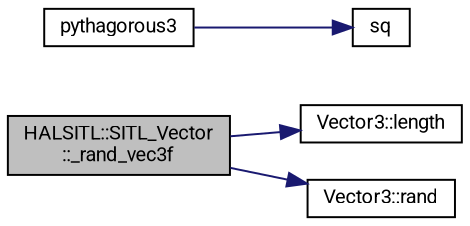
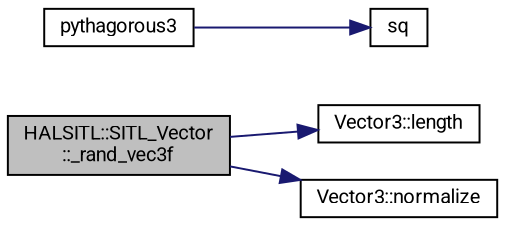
node "Vector3::rand": label "Vector3::rand" -> "Vector3::normalize"
